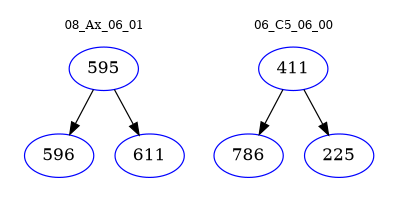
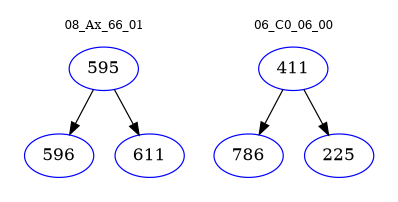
cluster "08_Ax_06_01": label "08_Ax_06_01" -> "08_Ax_66_01"
cluster "06_C5_06_00": label "06_C5_06_00" -> "06_C0_06_00"
